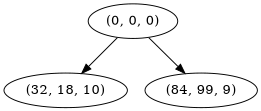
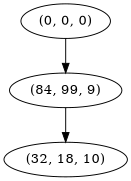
edge "(0, 0, 0)" -> "(32, 18, 10)": now "(84, 99, 9)" -> "(32, 18, 10)"
